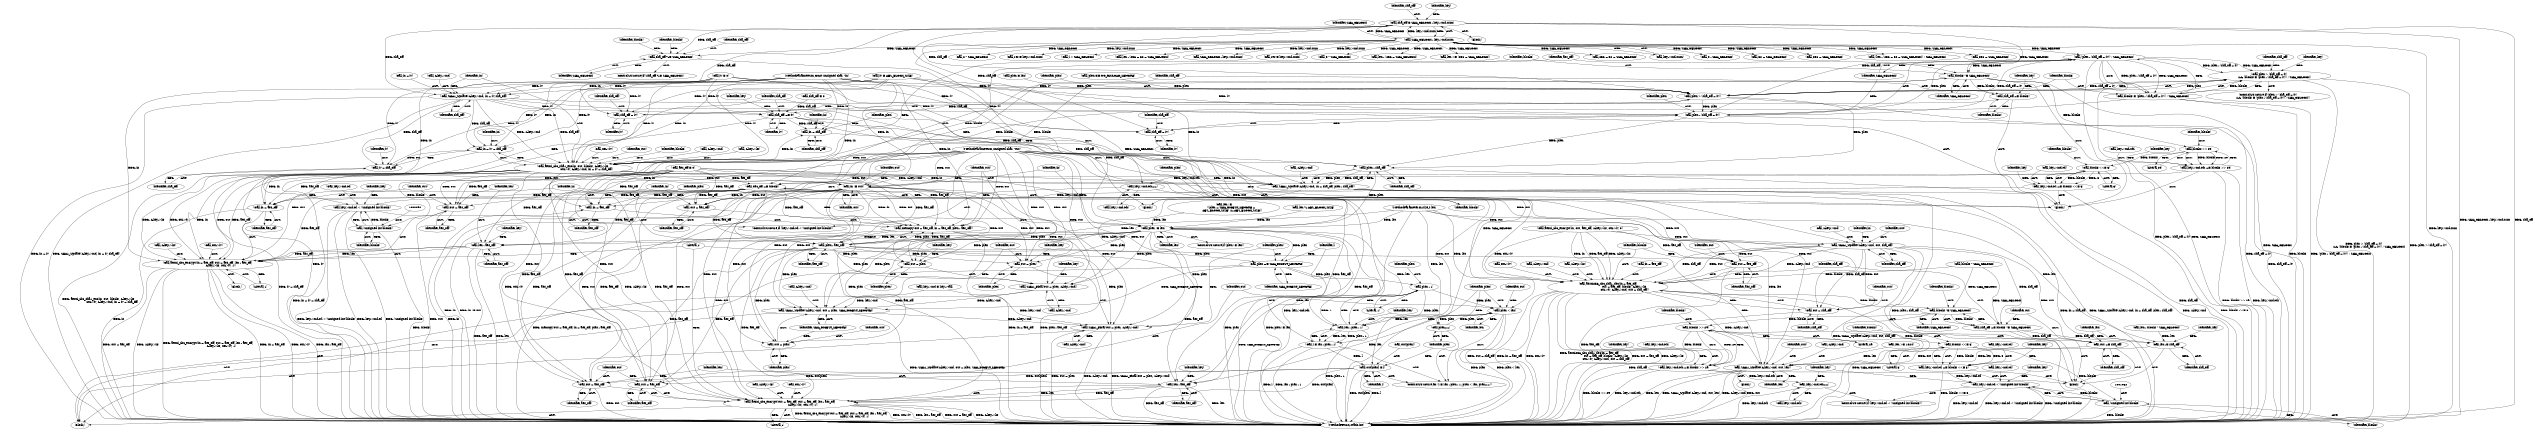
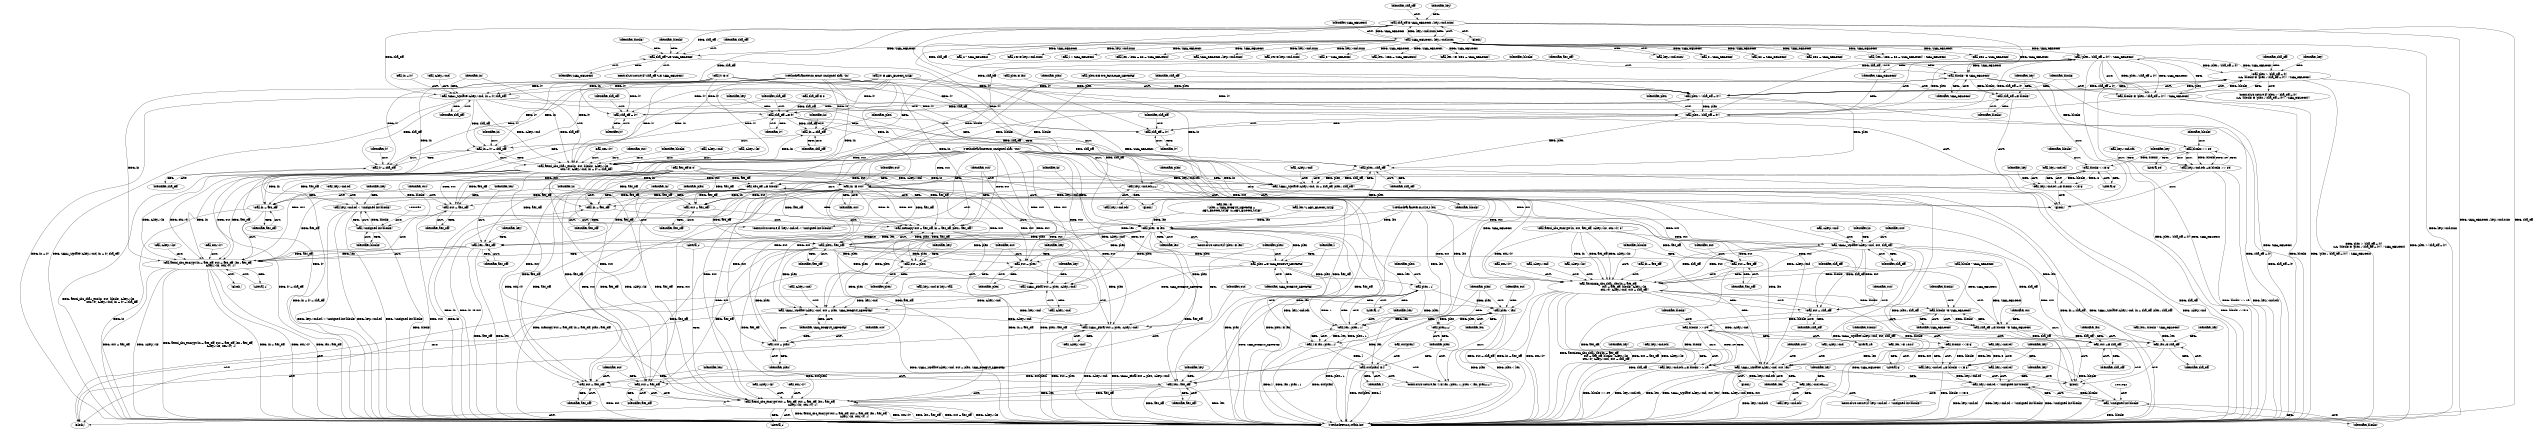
node "(Call,256 + 32 + SHA_CBLOCK)": removed
edge "(Call,SHA1_Update(&key->md, in + iv, sha_off))" -> "(Call,sha_off += iv)": now "(Call,iv = AES_BLOCK_SIZE)" -> "(Call,sha_off += iv)"
edge "(Call,in + sha_off)" -> "(Call,SHA1_Update(&key->md, in + sha_off, plen - sha_off))": now "(Call,in + sha_off)" -> "(Call,in + iv + sha_off)"
edge "(Call,iv + sha_off)" -> "(Call,in + iv + sha_off)": label "DDG: out" -> "AST: "
